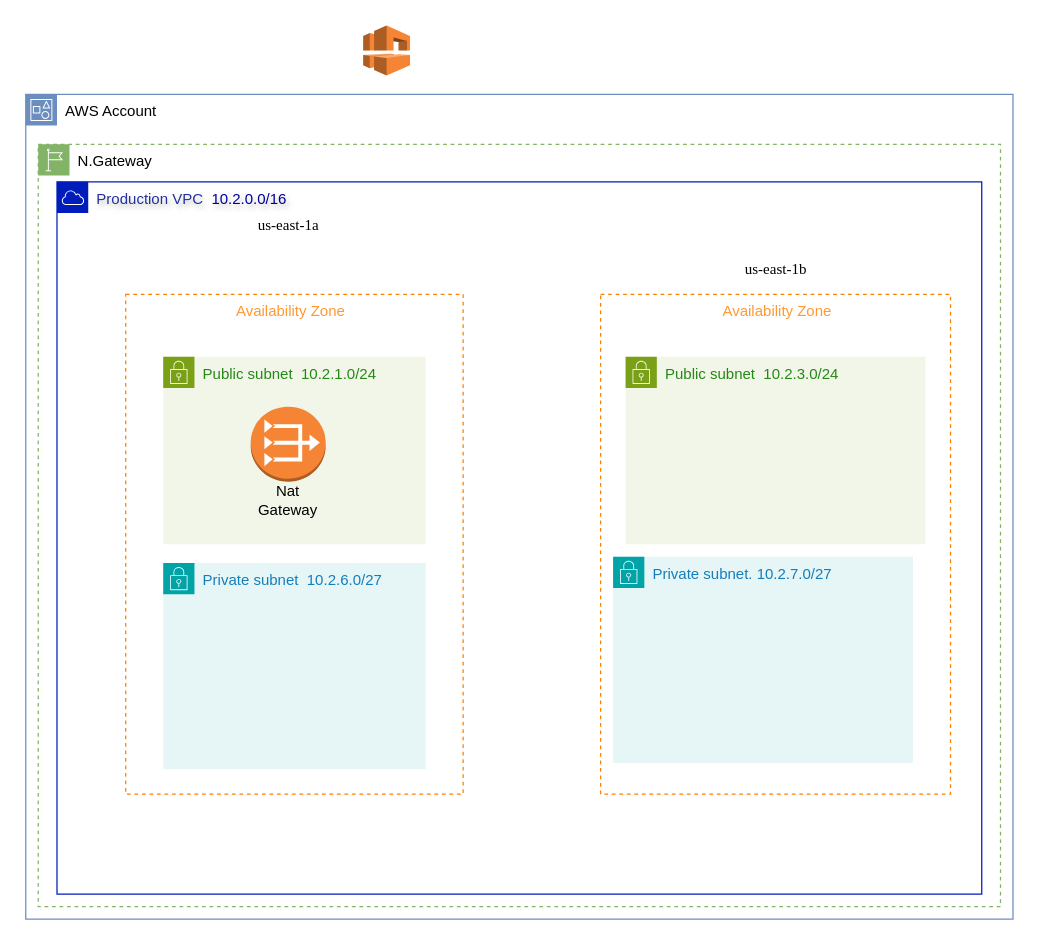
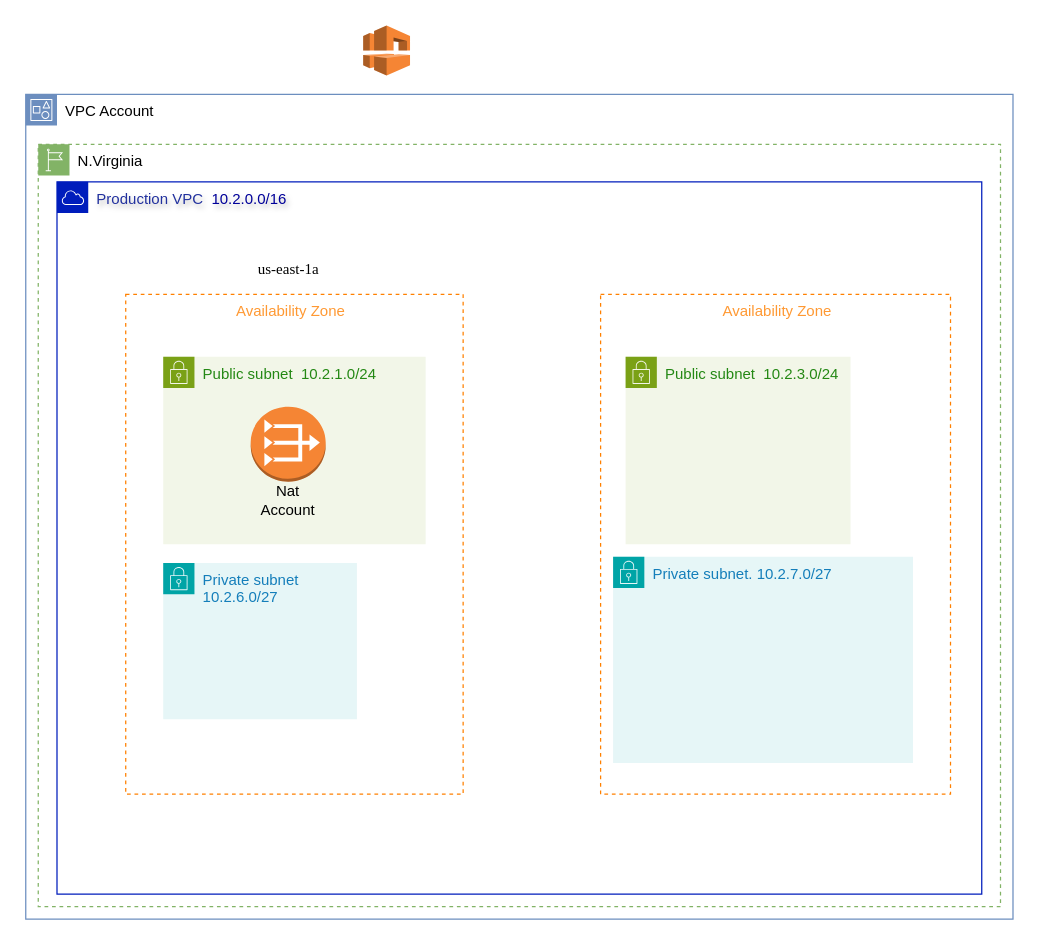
node "AWS Account": label "AWS Account" -> "VPC Account"
node "N.Gateway": label "N.Gateway" -> "N.Virginia"
node "us-east-1a": moved (288, 226) -> (288, 269)
node "us-east-1b": removed
node "Public subnet 10.2.3.0/24": size 300x188 -> 225x188
node "Nat Gateway": label "Nat Gateway" -> "Nat Account"
node "Private subnet 10.2.6.0/27": size 263x206 -> 194x156
